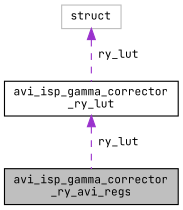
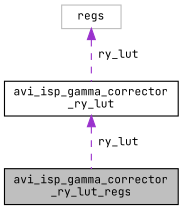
node "struct": label "struct" -> "regs"
node "avi_isp_gamma_corrector _ry_avi_regs": label "avi_isp_gamma_corrector _ry_avi_regs" -> "avi_isp_gamma_corrector _ry_lut_regs"
